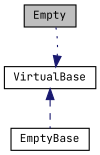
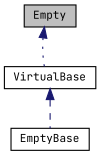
edge "Empty" -> "VirtualBase": reversed
